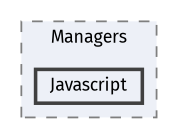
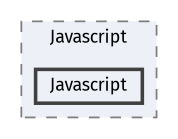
cluster "Managers": label "Managers" -> "Javascript"
